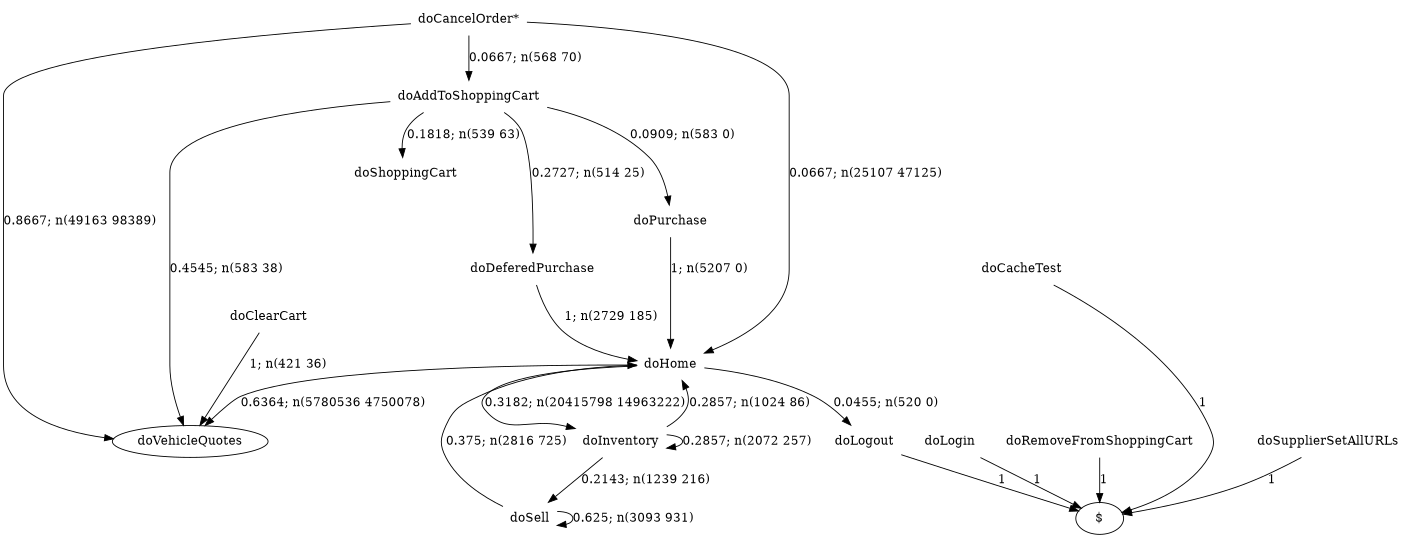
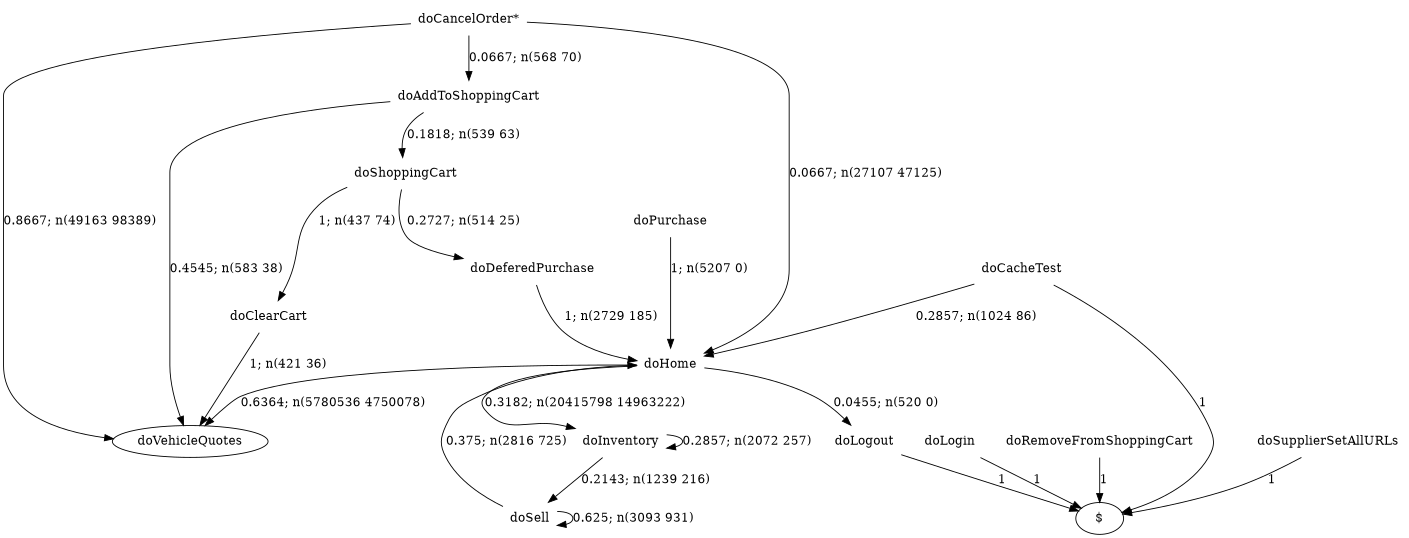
edge "doAddToShoppingCart" -> "doPurchase": removed, label "0.0909; n(583 0)"
edge "doCancelOrder*" -> "doHome": label "0.0667; n(25107 47125)" -> "0.0667; n(27107 47125)"
edge "doAddToShoppingCart" -> "doDeferedPurchase": now "doShoppingCart" -> "doDeferedPurchase"
edge "doShoppingCart" -> "doClearCart": added, label "1; n(437 74)"
edge "doInventory" -> "doHome": now "doCacheTest" -> "doHome"
